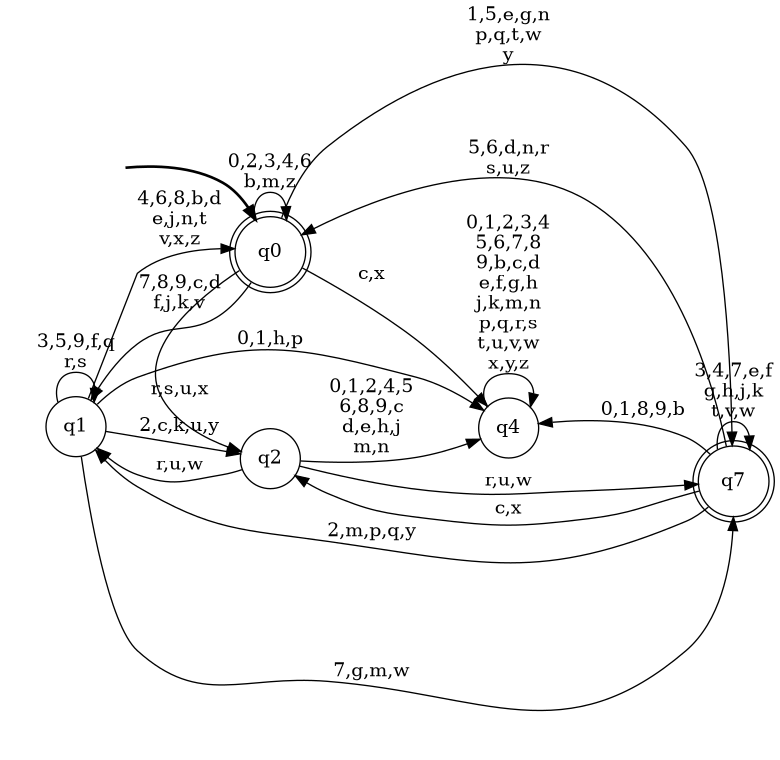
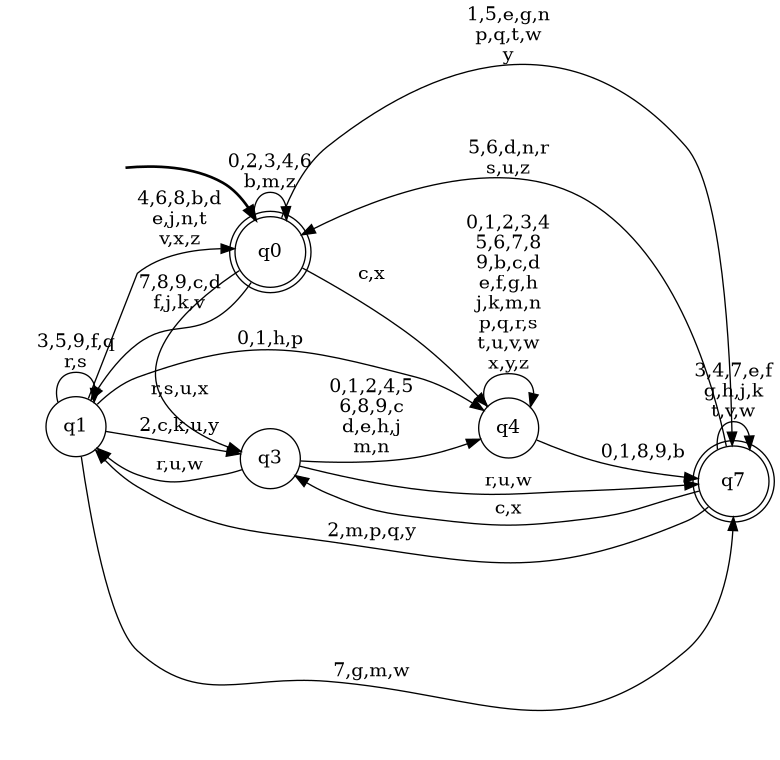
edge "q7" -> "q4": reversed
node "q2": label "q2" -> "q3"
